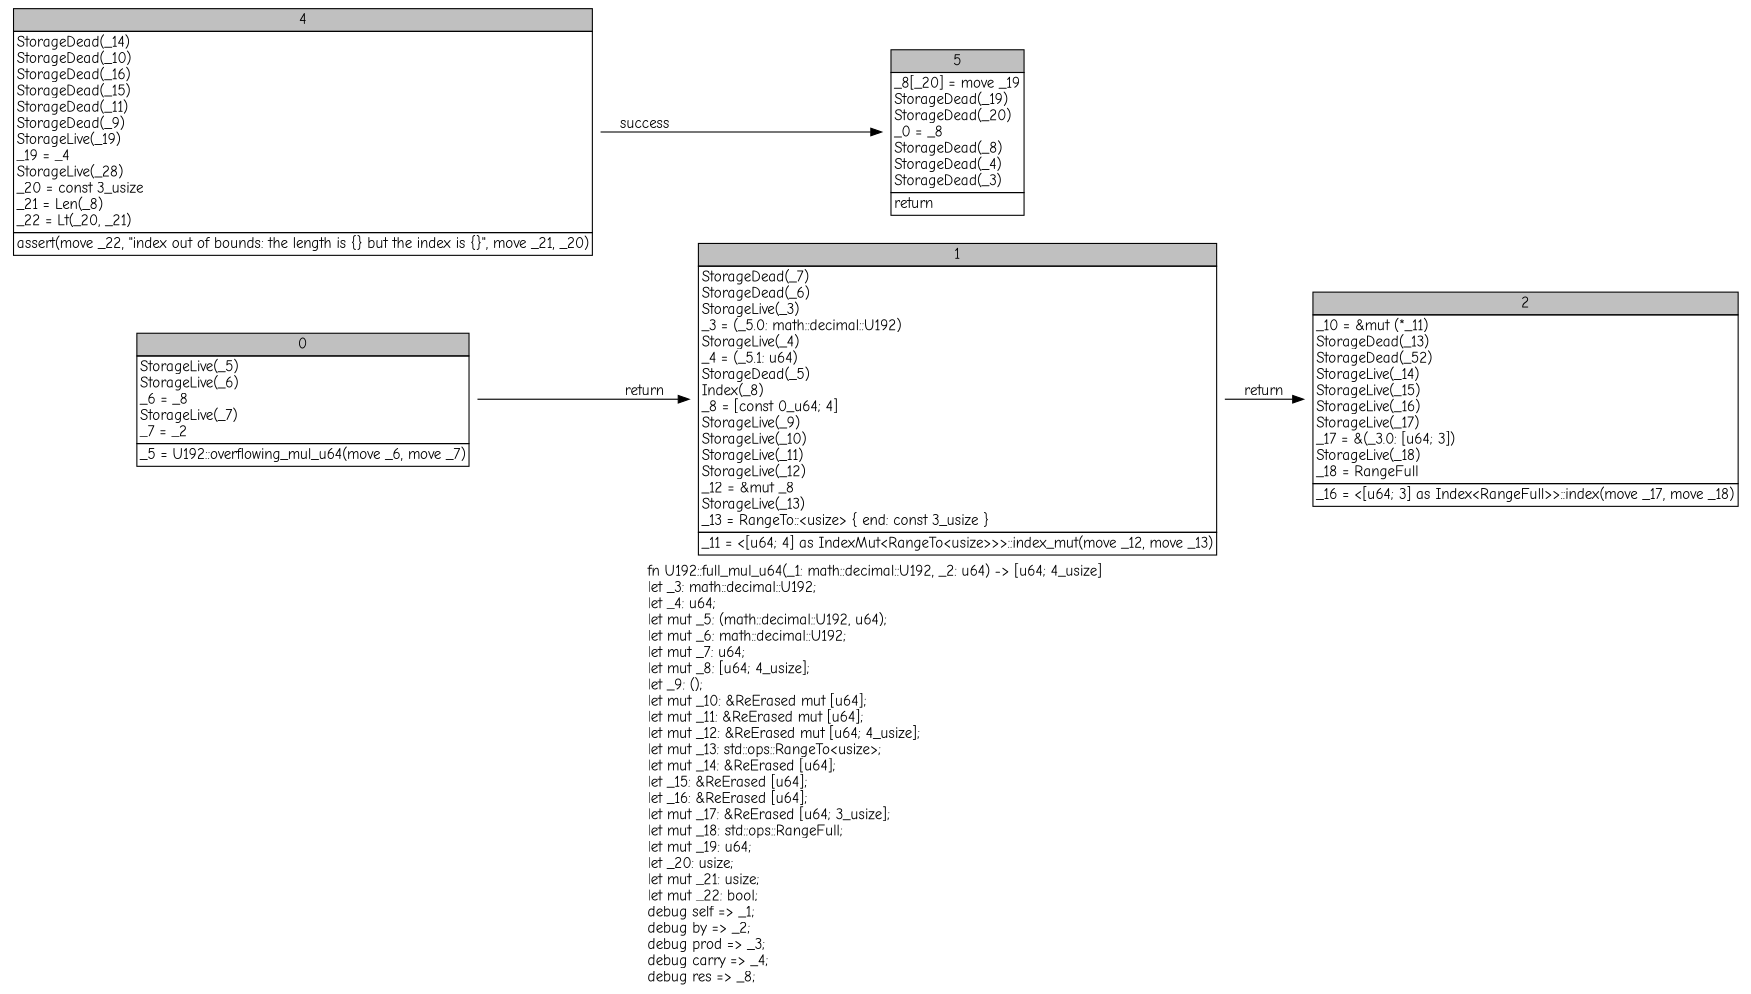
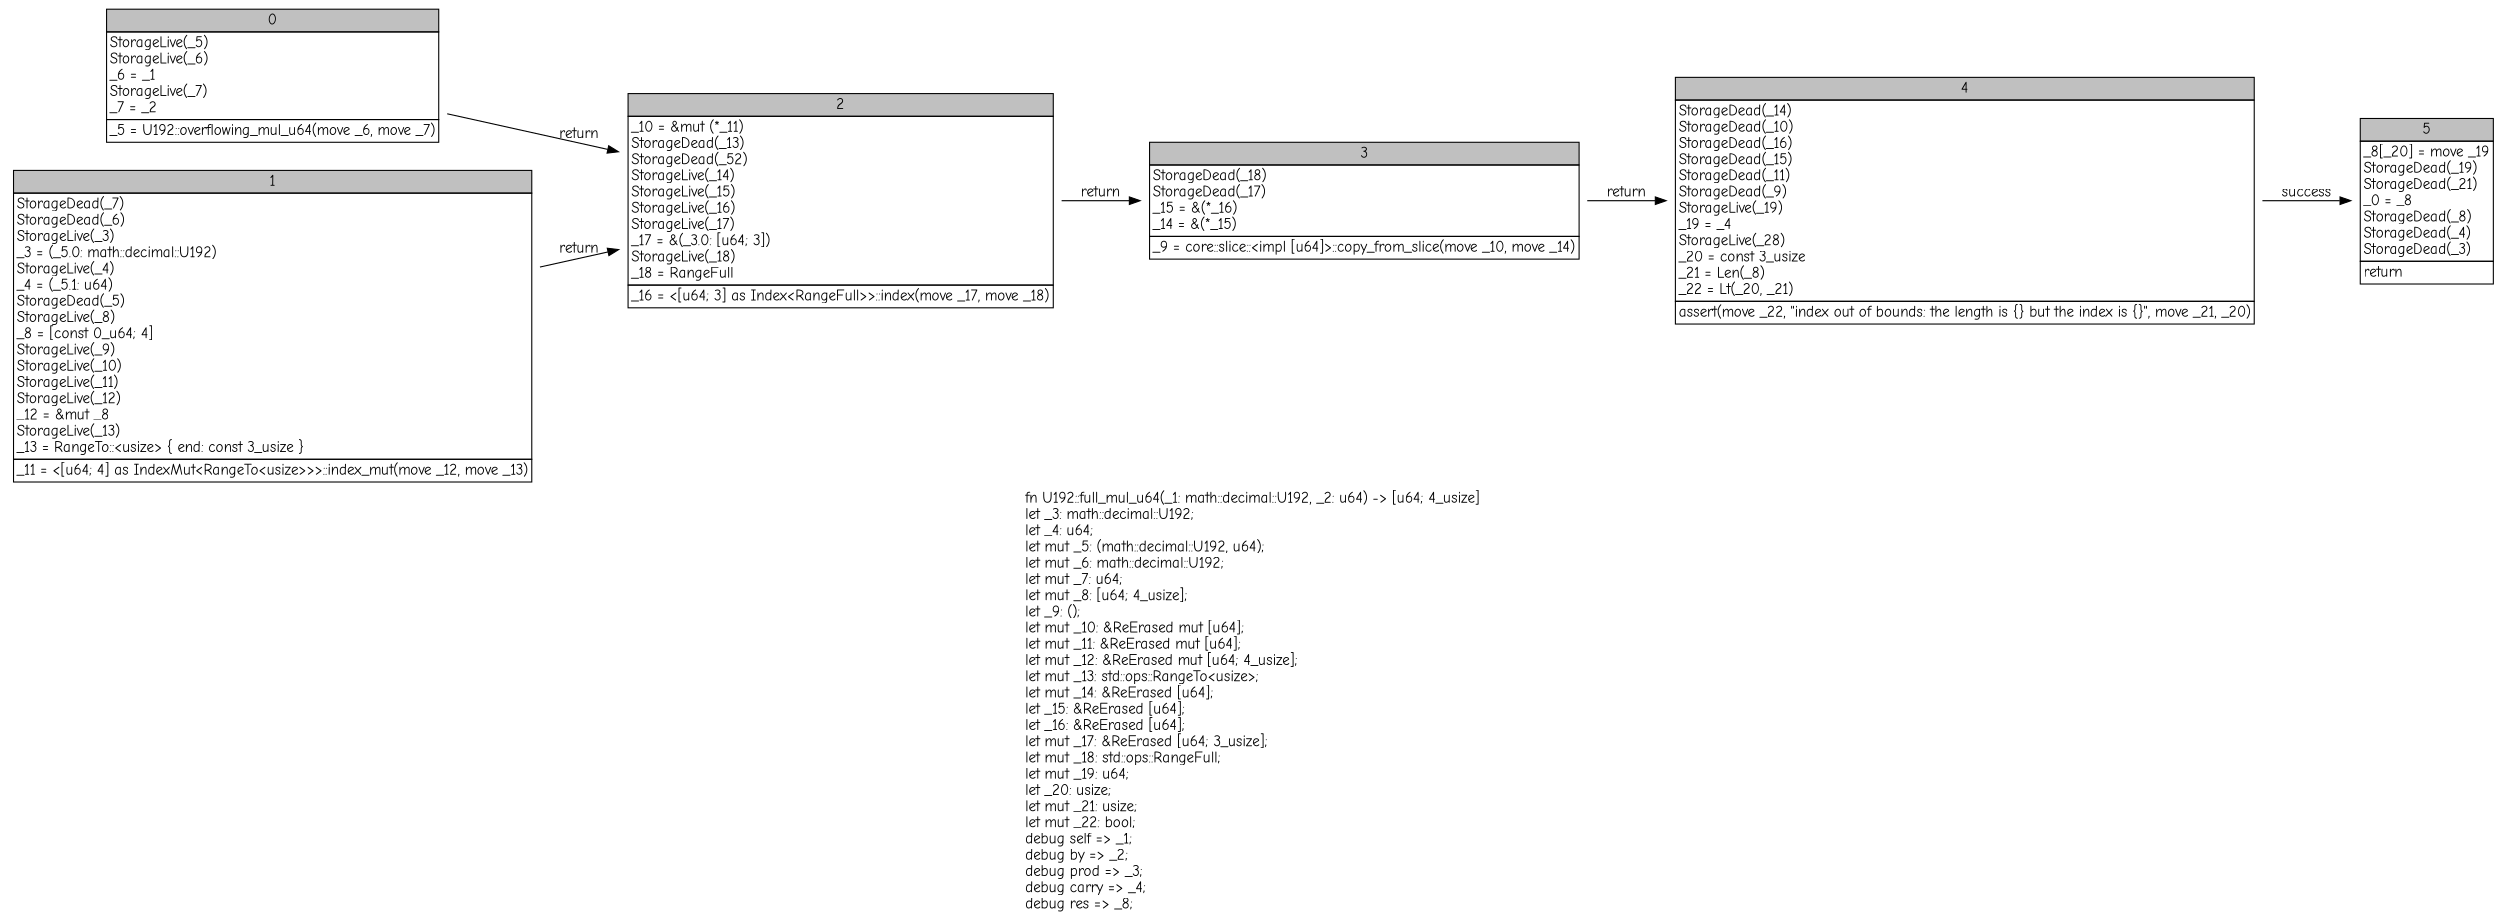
node "5": text "StorageDead(_20)" -> "StorageDead(_21)"
node "3": added
node "1": text "Index(_8)" -> "StorageLive(_8)"
node "0": text "_6 = _8" -> "_6 = _1"
edge "0" -> "1": now "0" -> "2"
